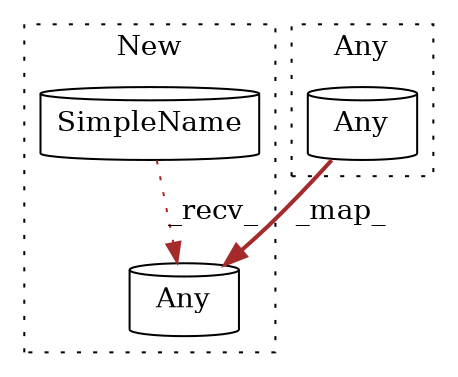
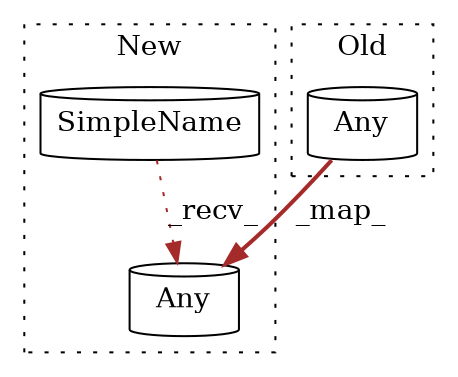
cluster "Any": label "Any" -> "Old"
